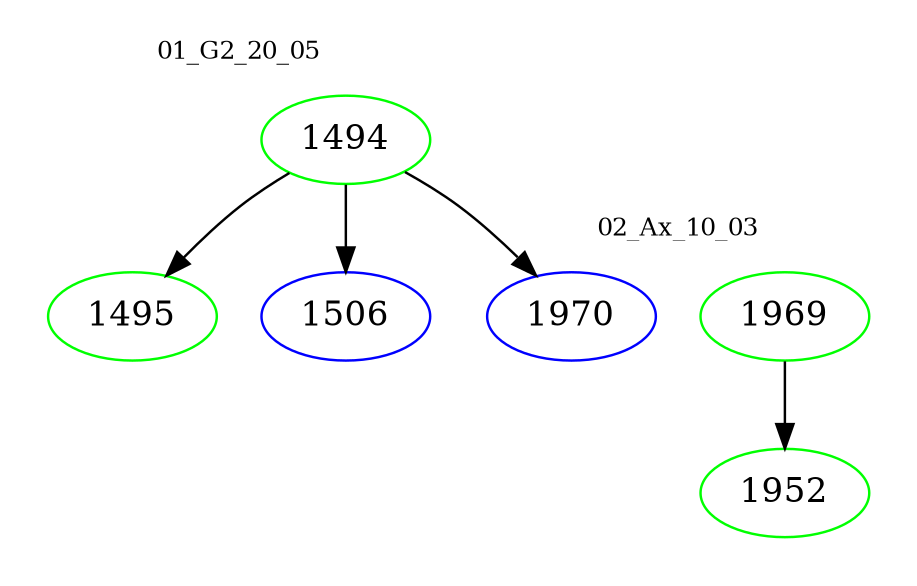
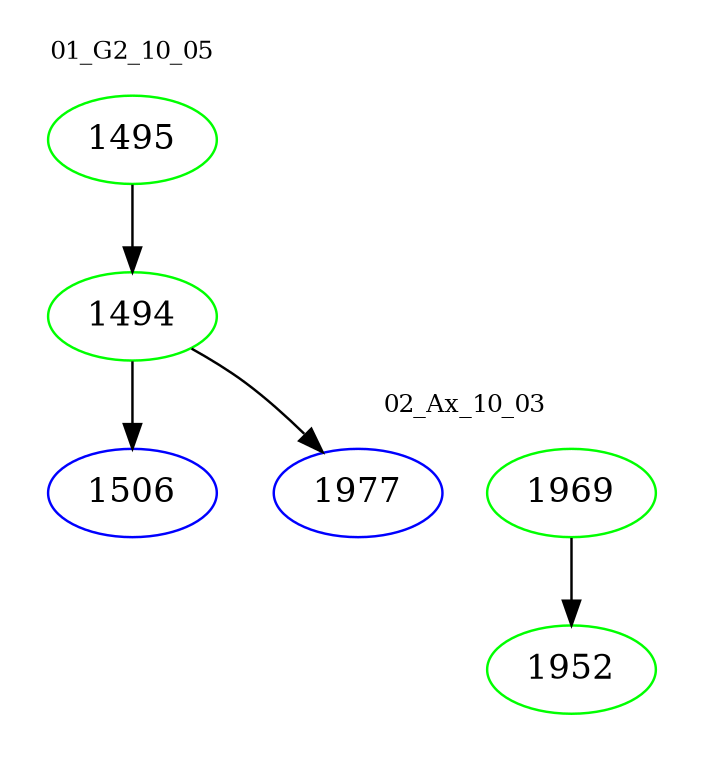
cluster "01_G2_20_05": label "01_G2_20_05" -> "01_G2_10_05"
edge "1494" -> "1495": reversed
node "1970": label "1970" -> "1977"
